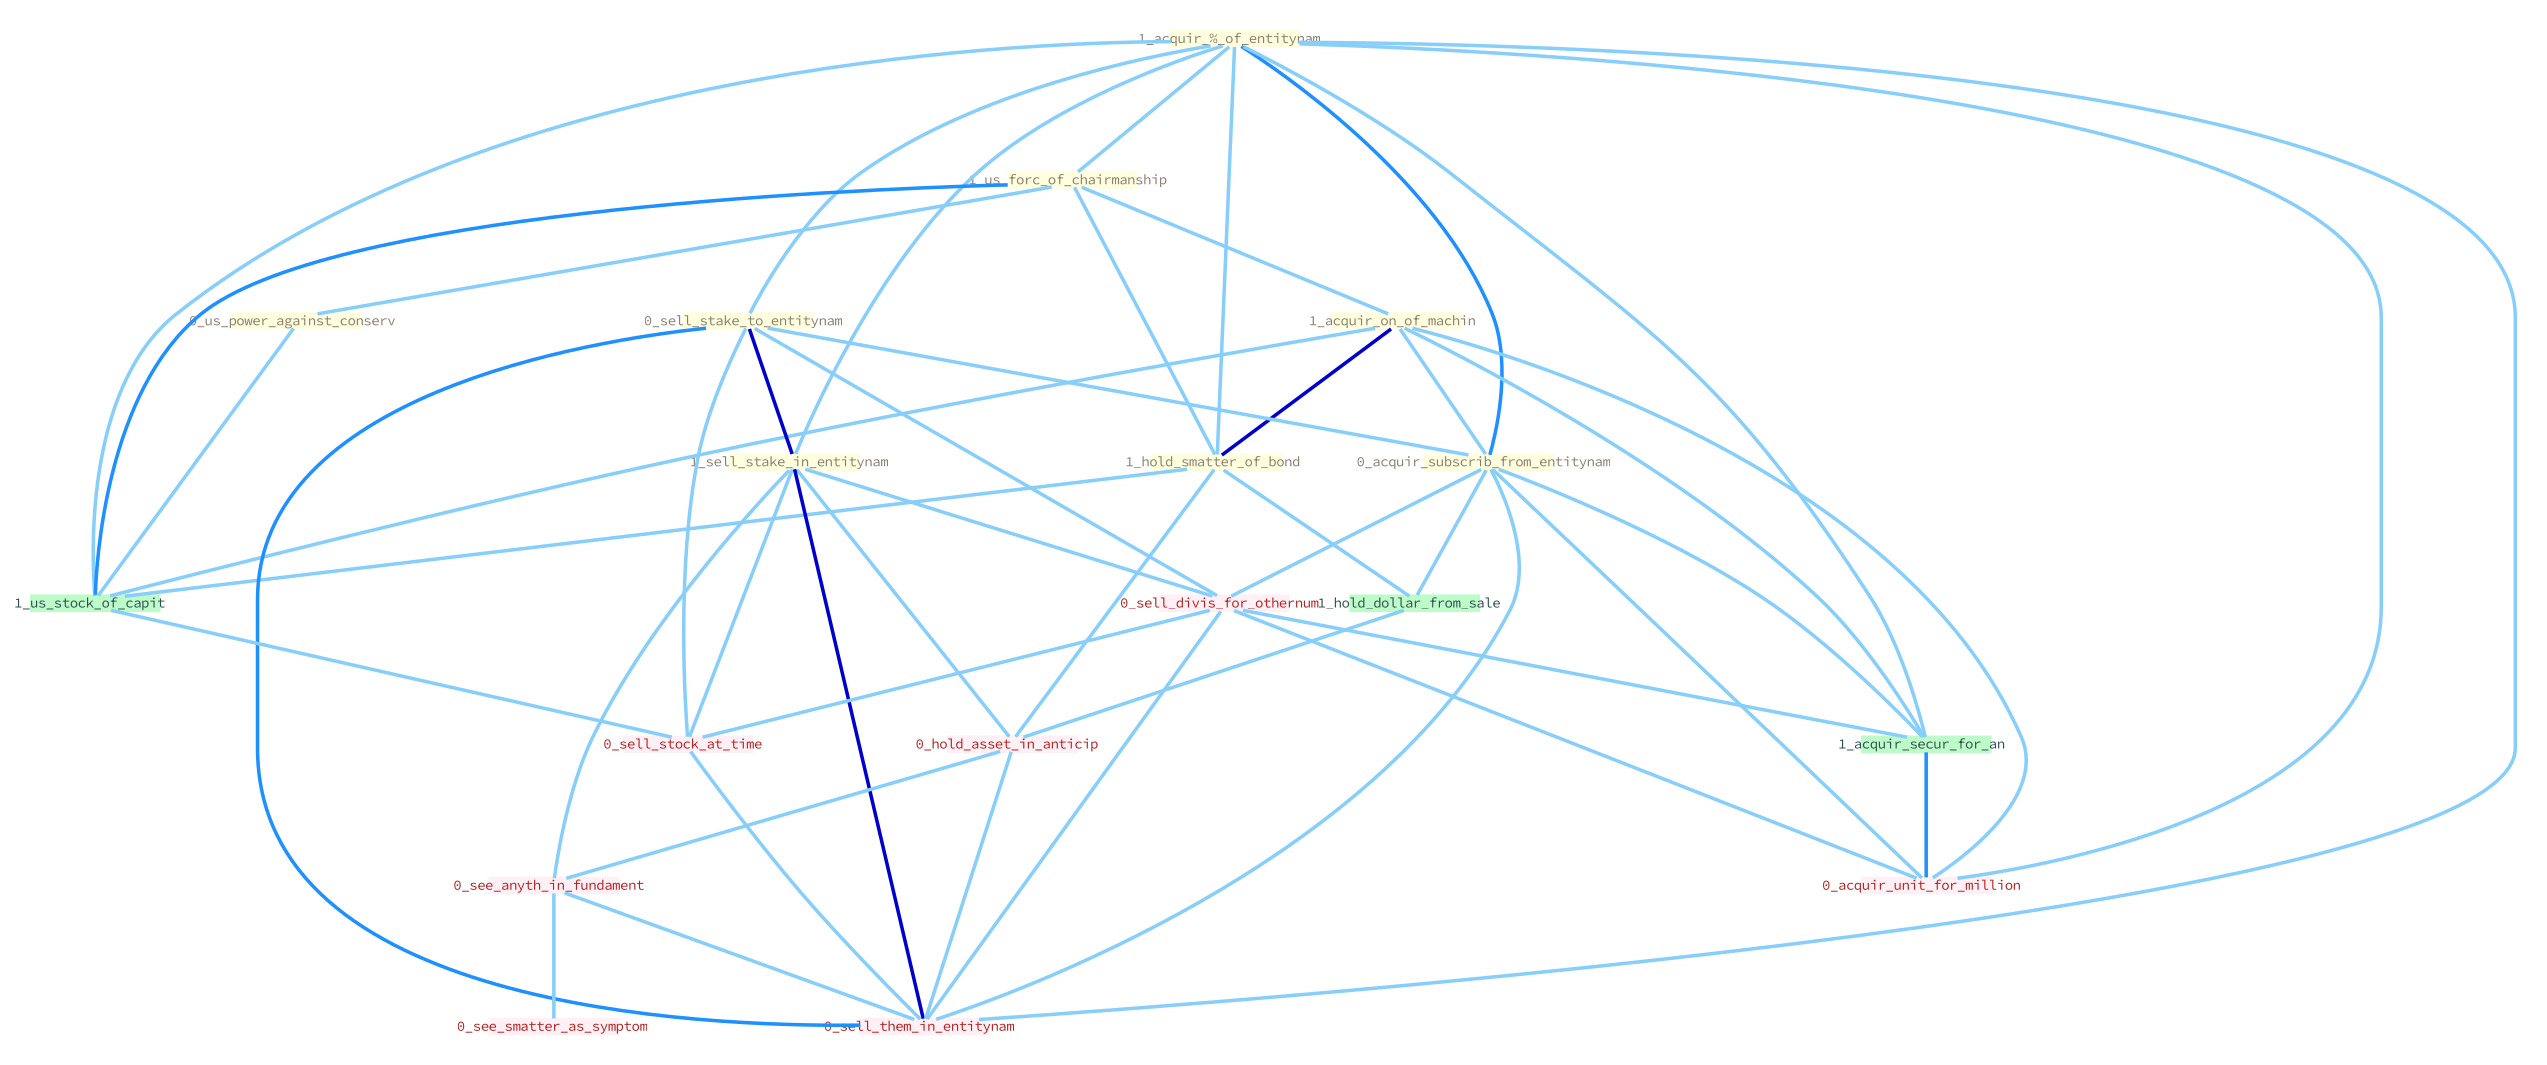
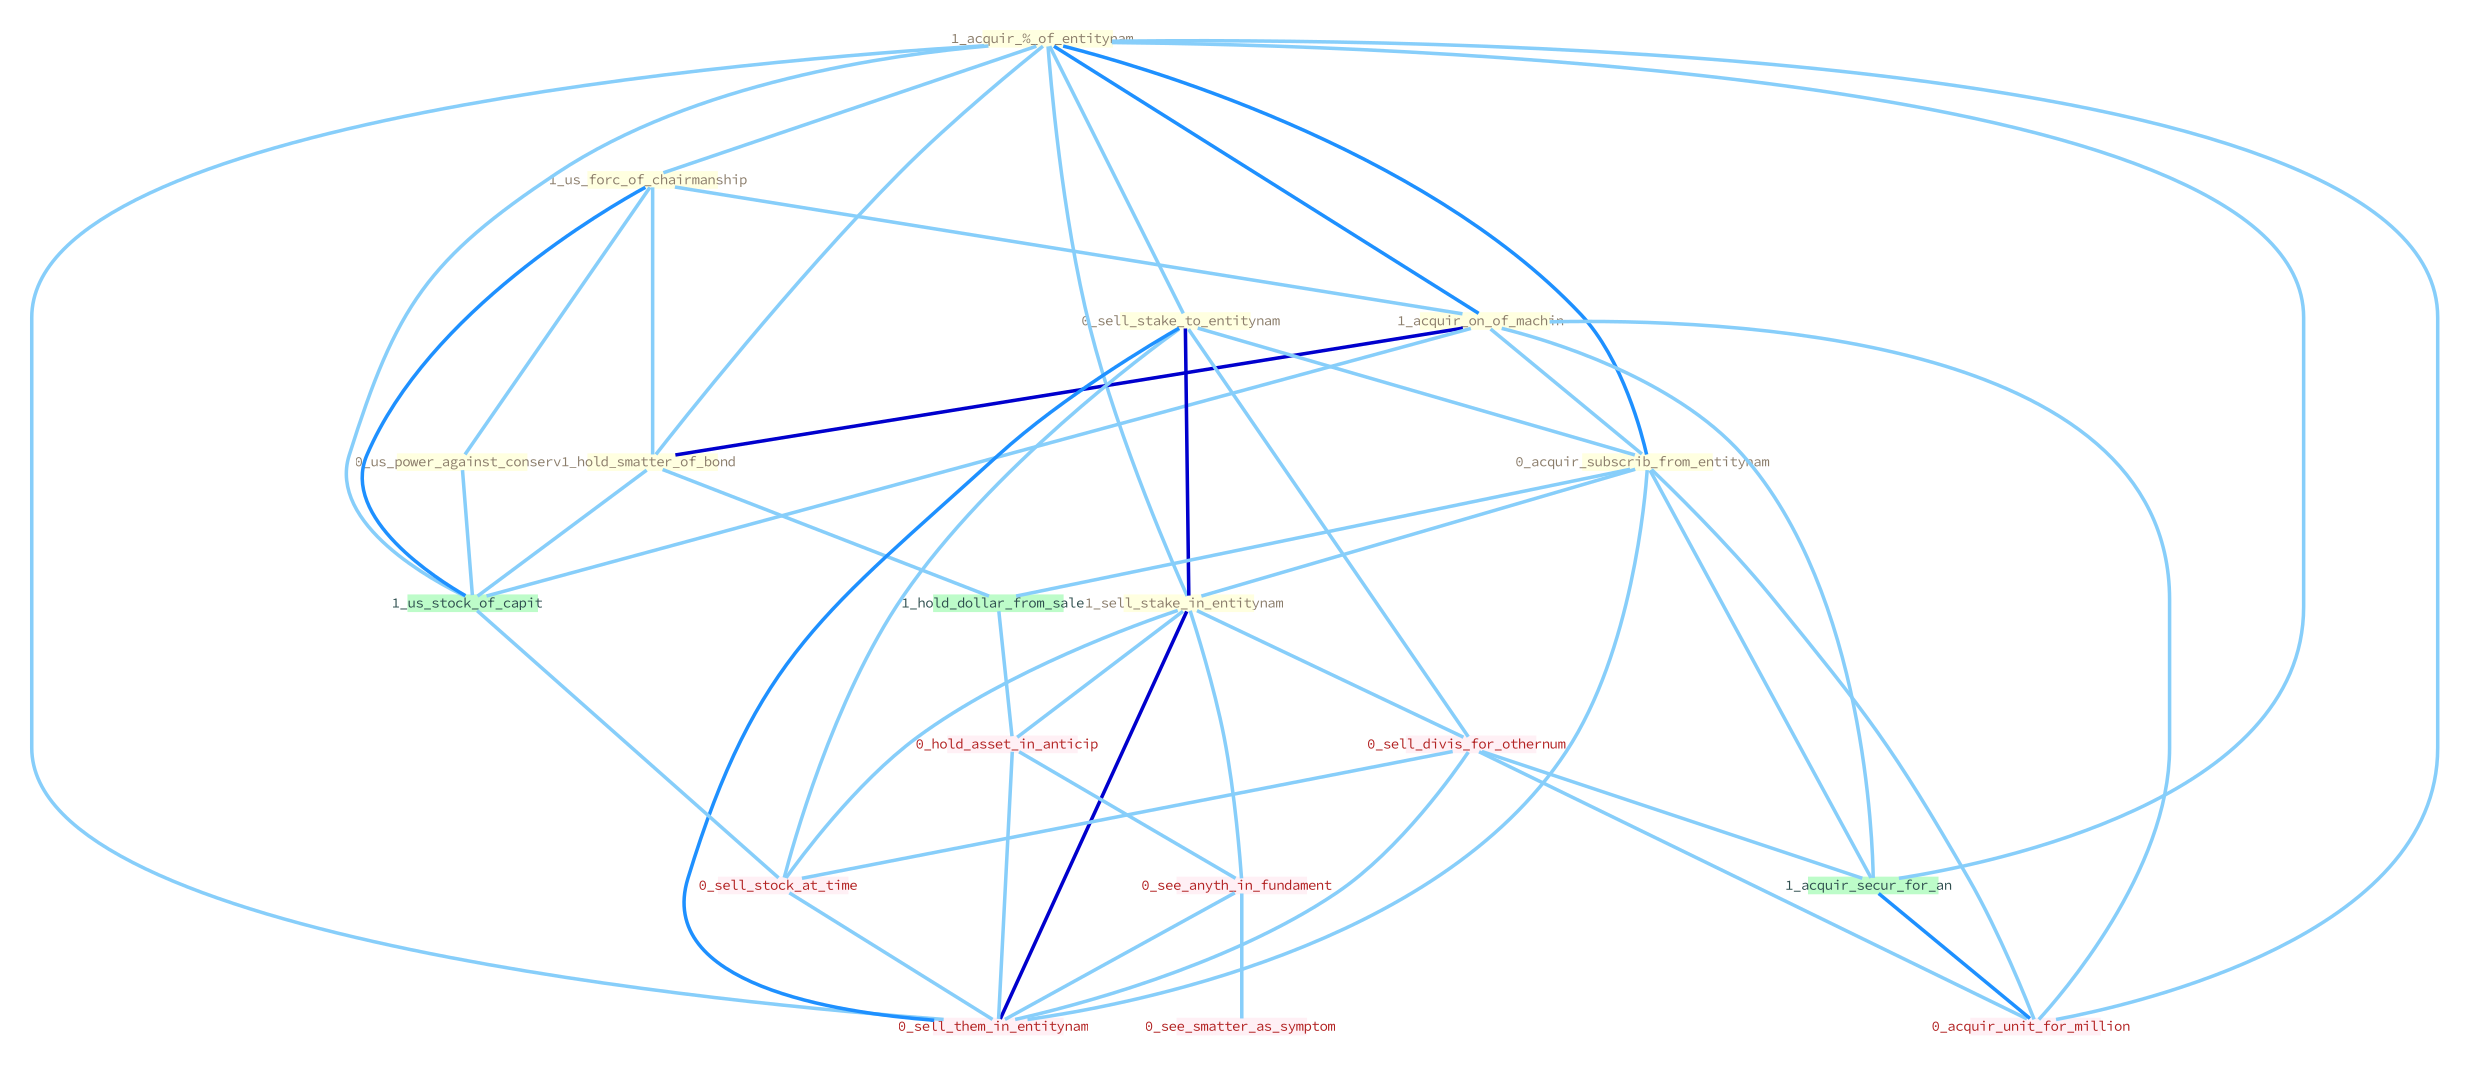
edge "1_acquir_%_of_entitynam" -- "1_acquir_on_of_machin": added
edge "0_acquir_subscrib_from_entitynam" -- "0_sell_divis_for_othernum": now "0_acquir_subscrib_from_entitynam" -- "1_sell_stake_in_entitynam"
edge "1_hold_smatter_of_bond" -- "0_hold_asset_in_anticip": removed
